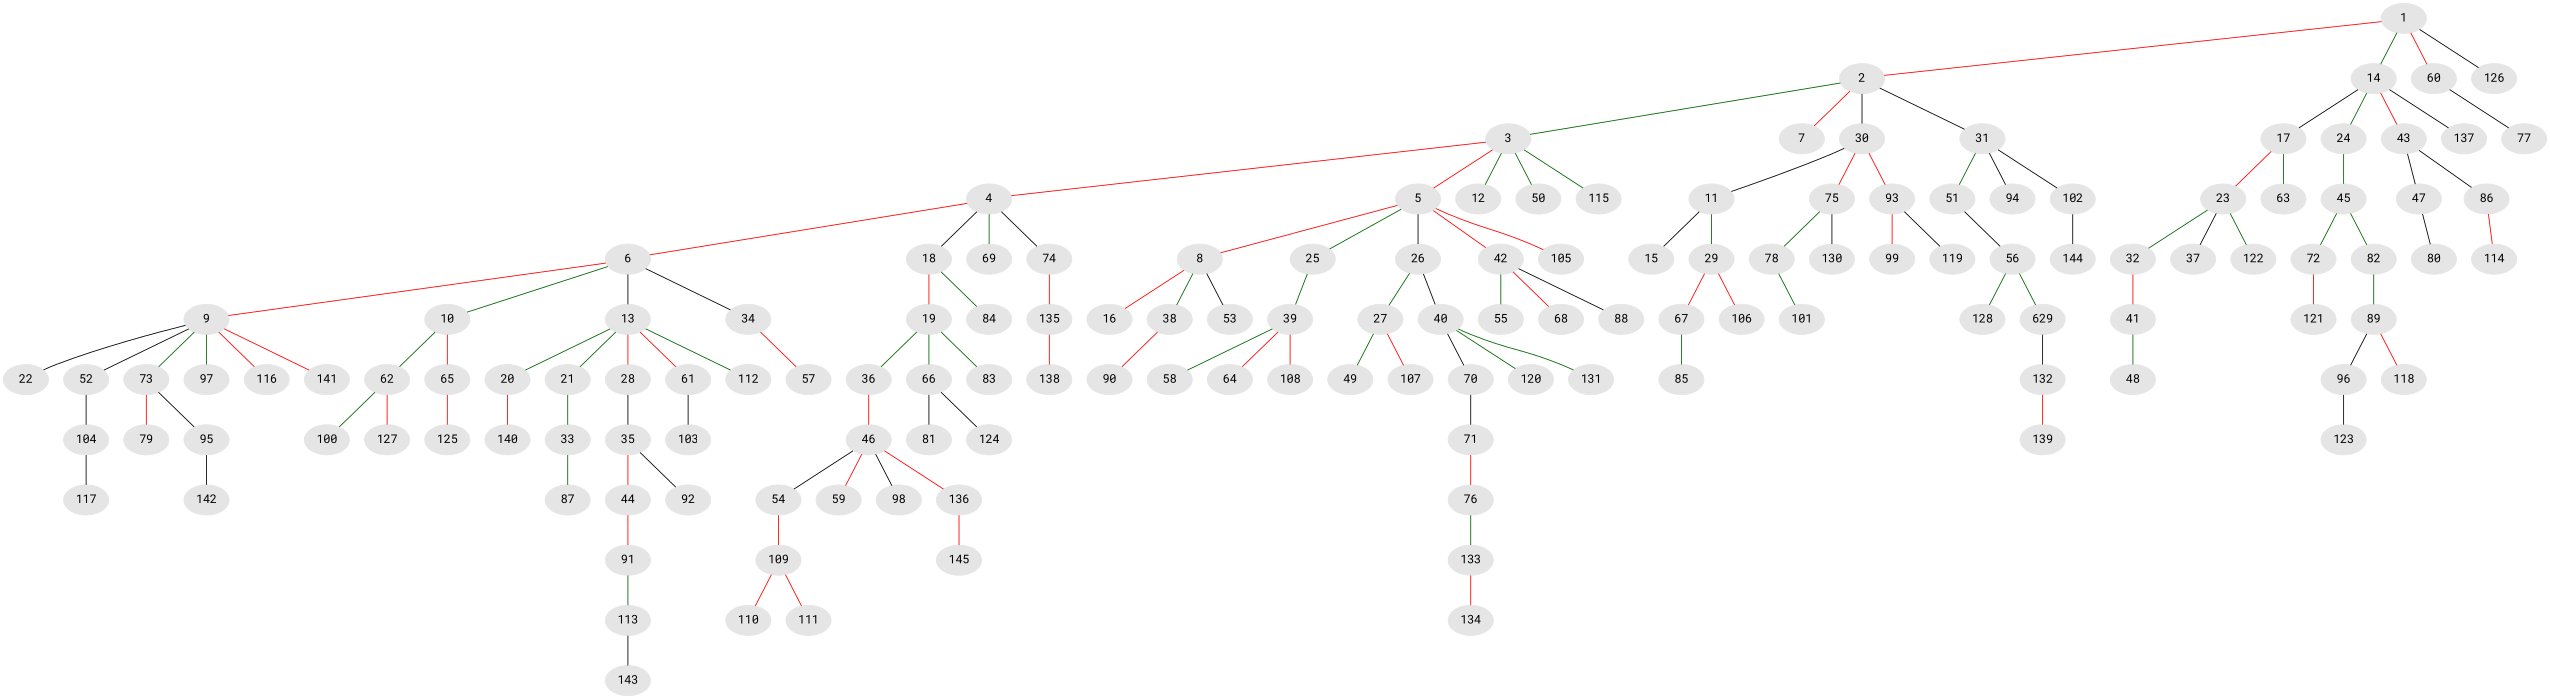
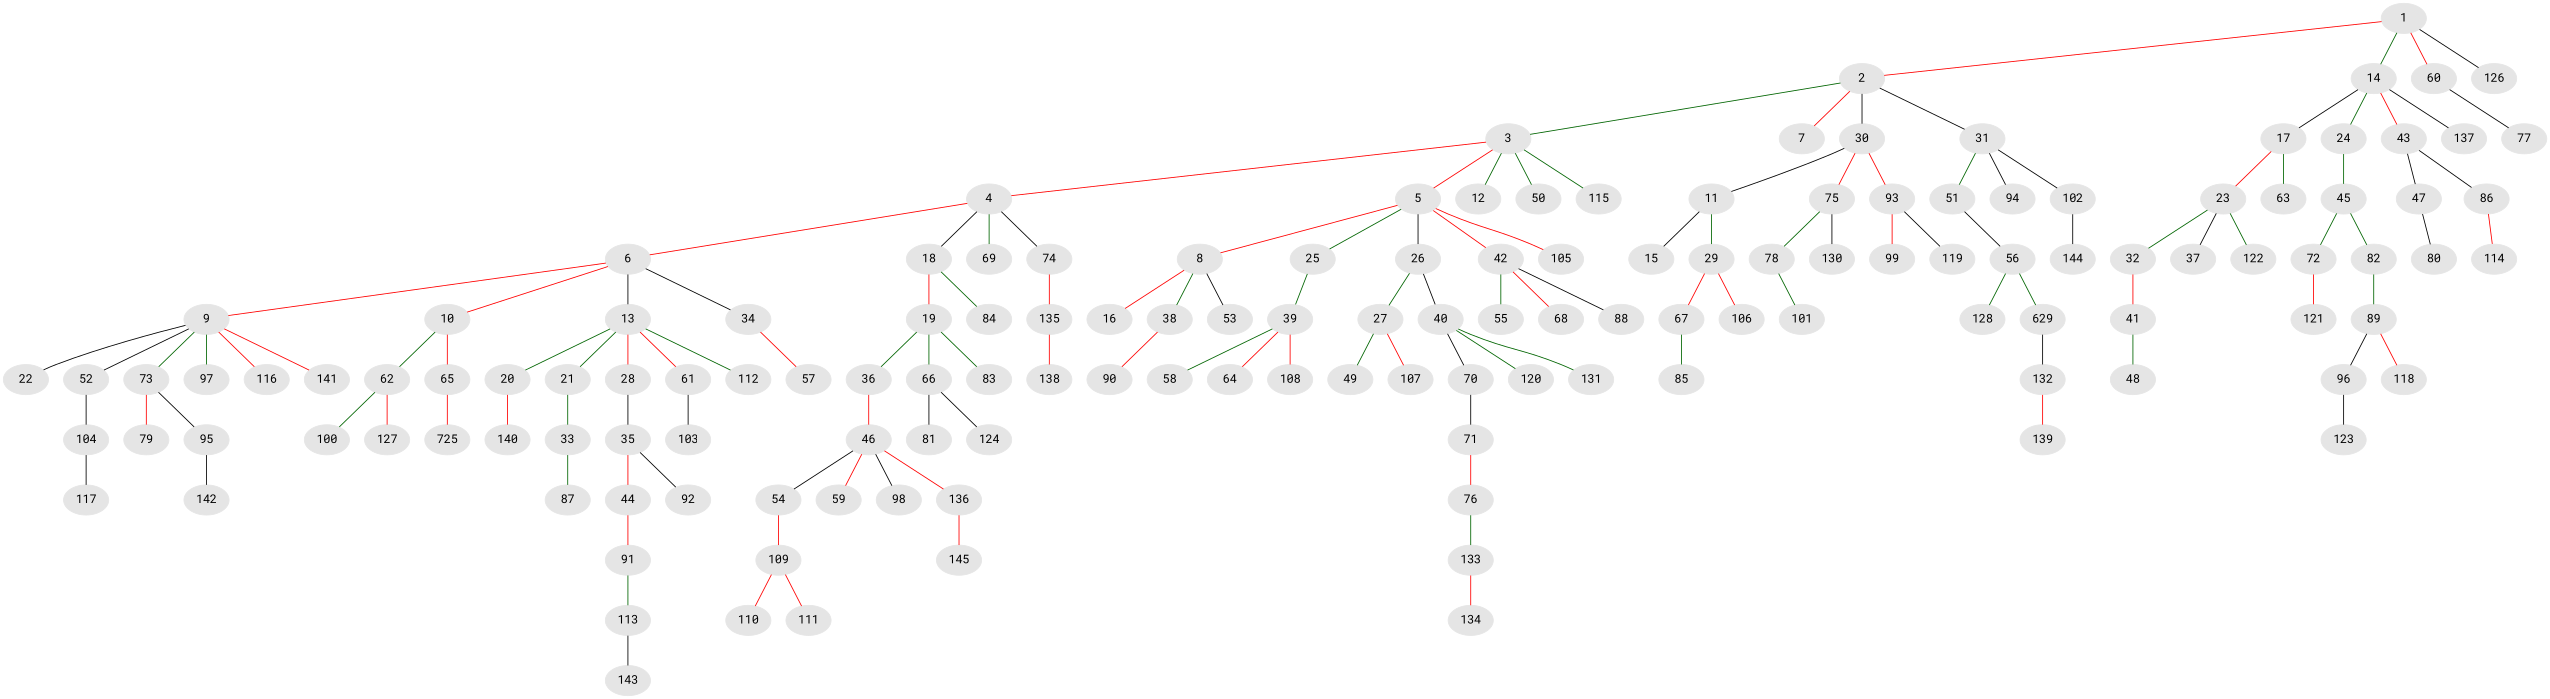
edge "6" -- "10": color darkgreen -> red
node "125": label "125" -> "725"
